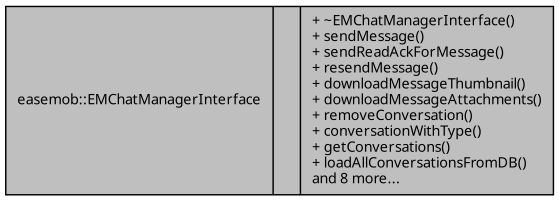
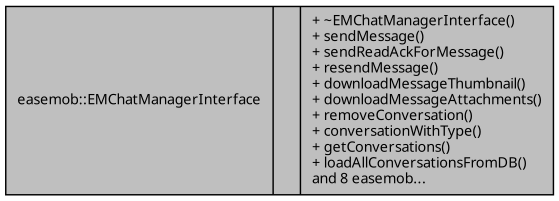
node "easemob::EMChatManagerInterface": text "and 8 more..." -> "and 8 easemob..."
